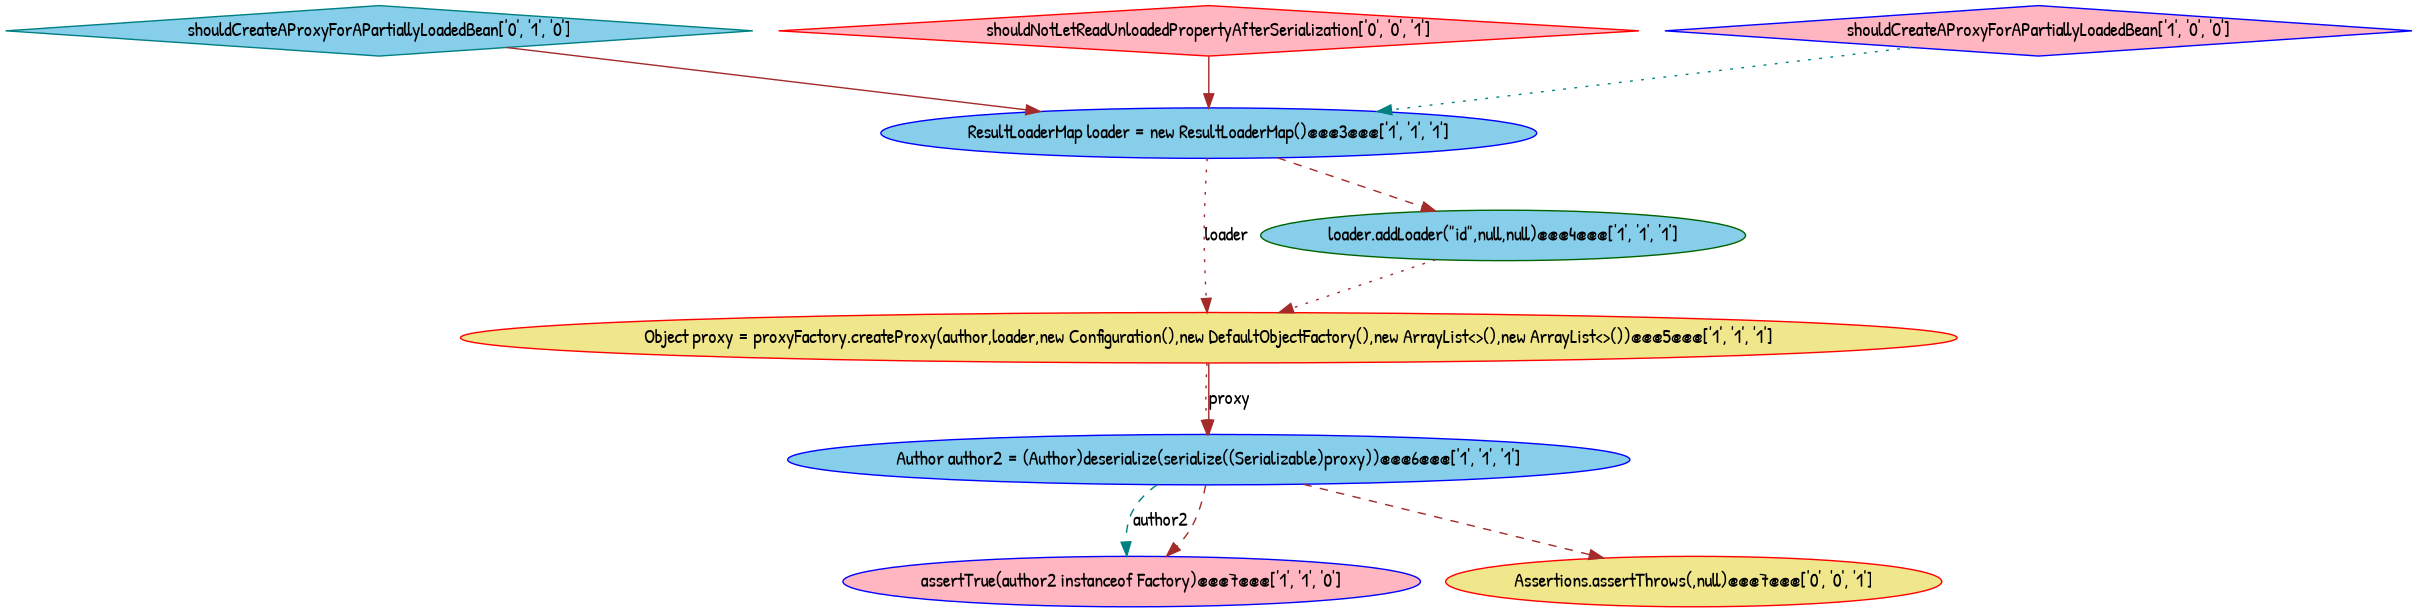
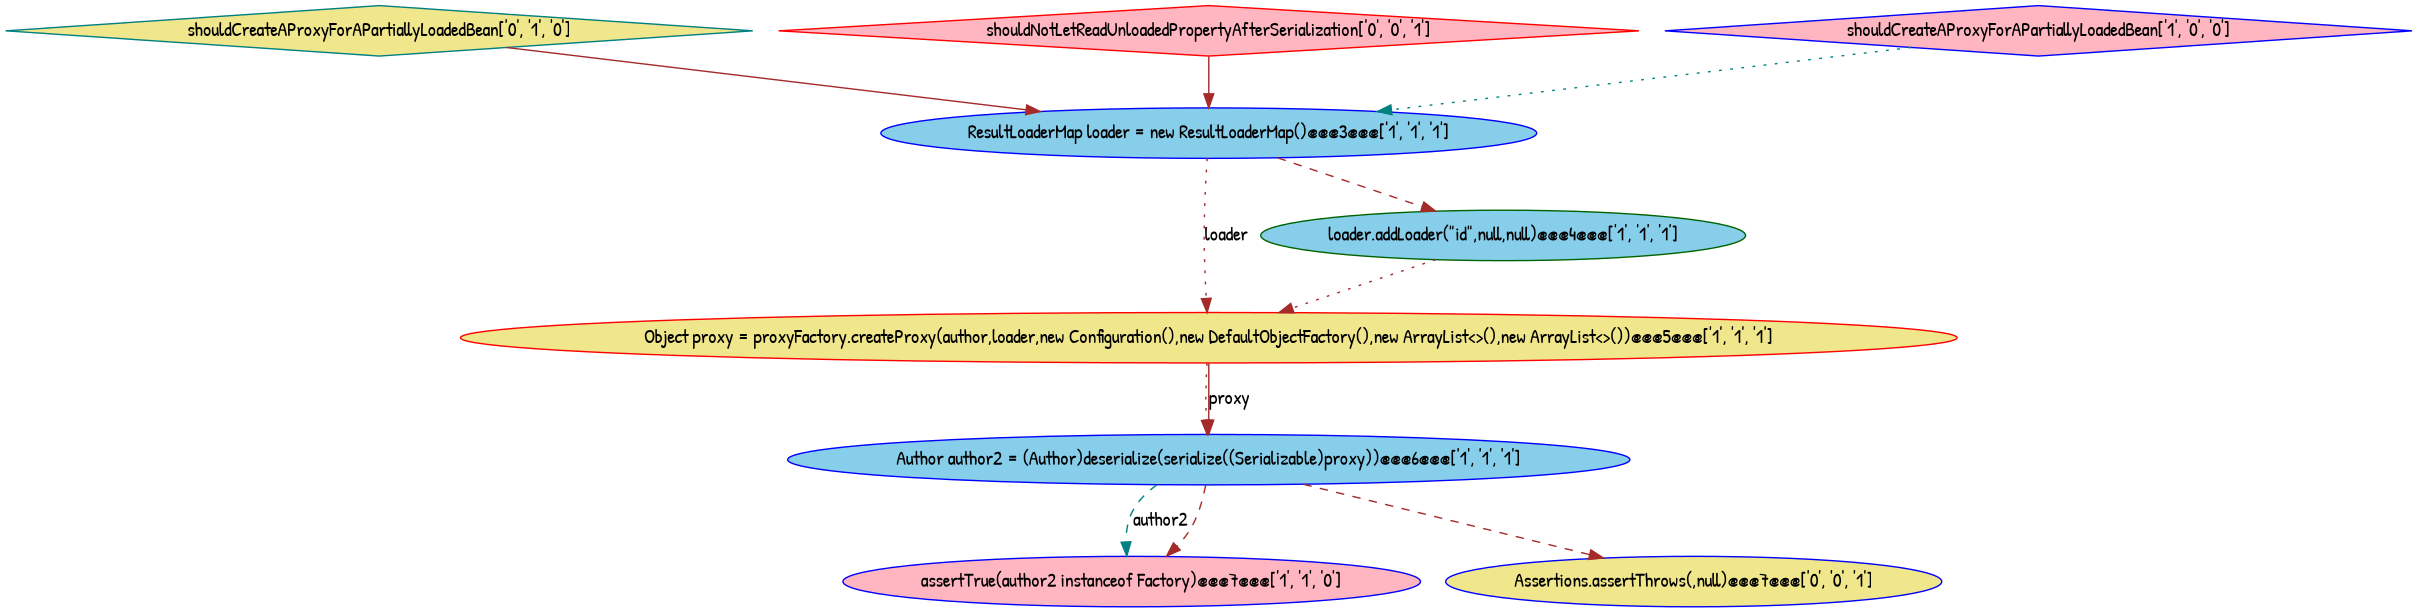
node "shouldCreateAProxyForAPartiallyLoadedBean['0', '1', '0']": fillcolor skyblue -> khaki
node "Assertions.assertThrows(,null)@@@7@@@['0', '0', '1']": color red -> blue
